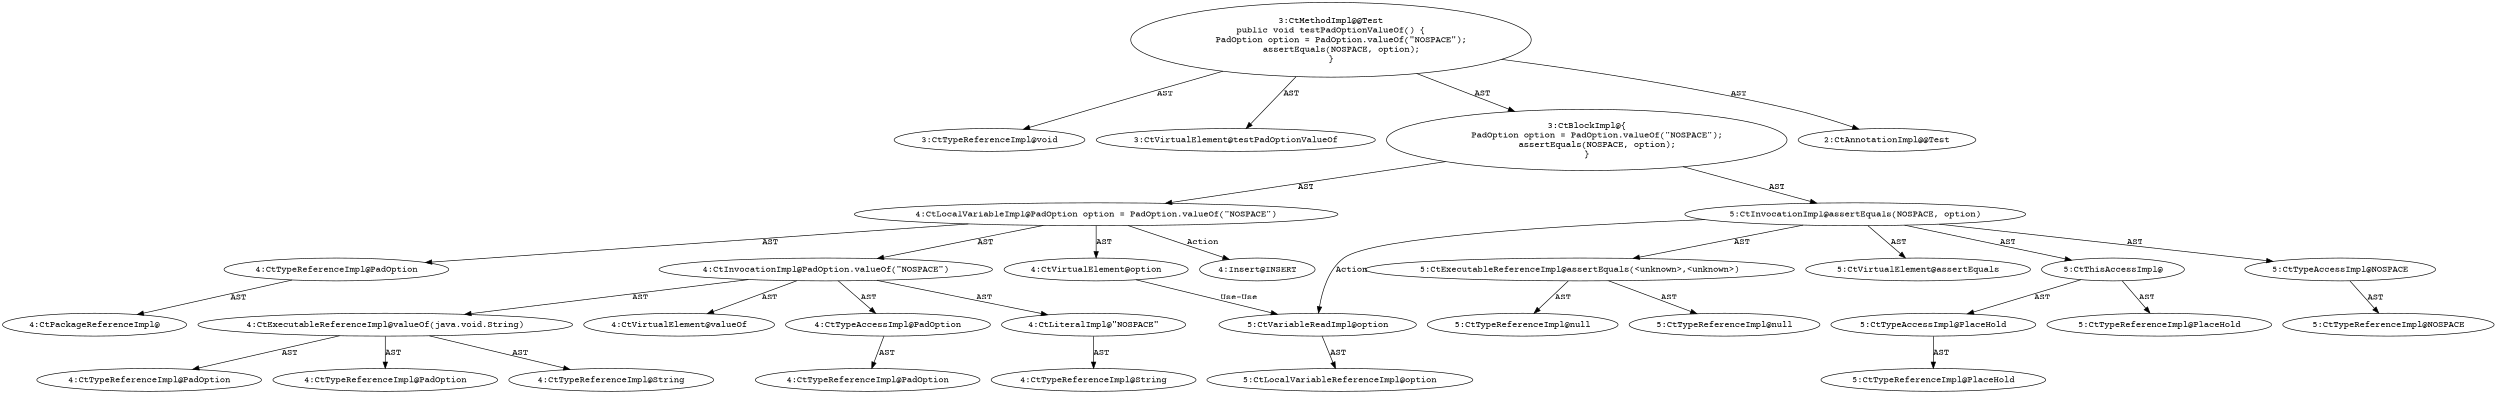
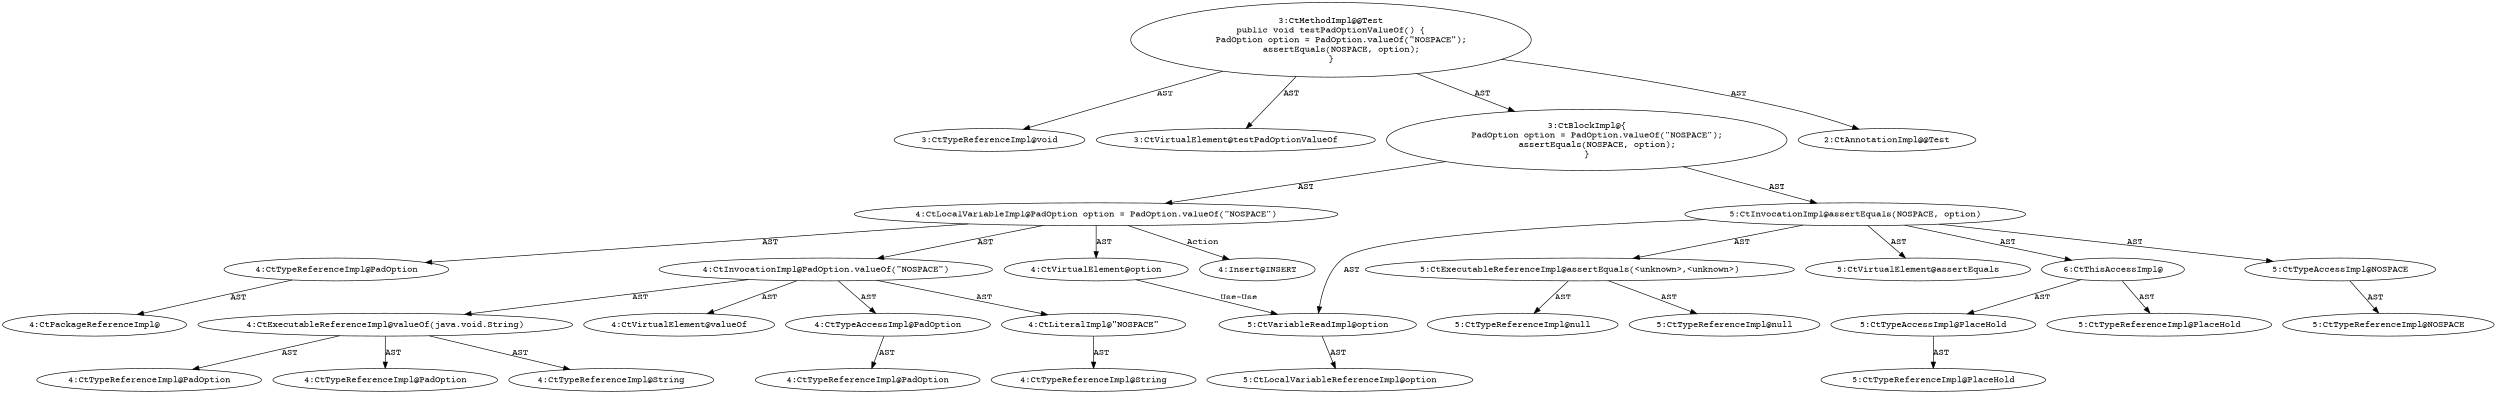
edge "5:CtInvocationImpl@assertEquals(NOSPACE, option)" -> "5:CtVariableReadImpl@option": label "Action" -> "AST"
node "5:CtThisAccessImpl@": label "5:CtThisAccessImpl@" -> "6:CtThisAccessImpl@"
